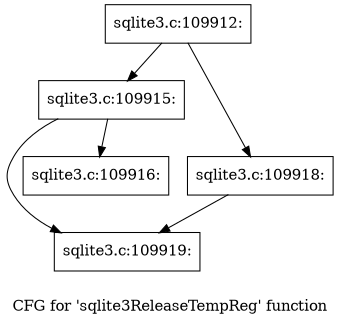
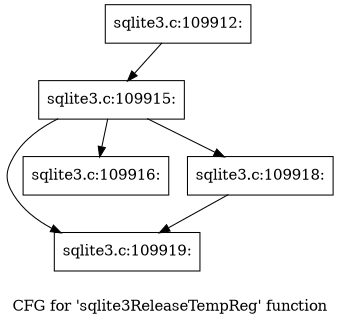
edge "sqlite3.c:109912:" -> "sqlite3.c:109918:": now "sqlite3.c:109915:" -> "sqlite3.c:109918:"
